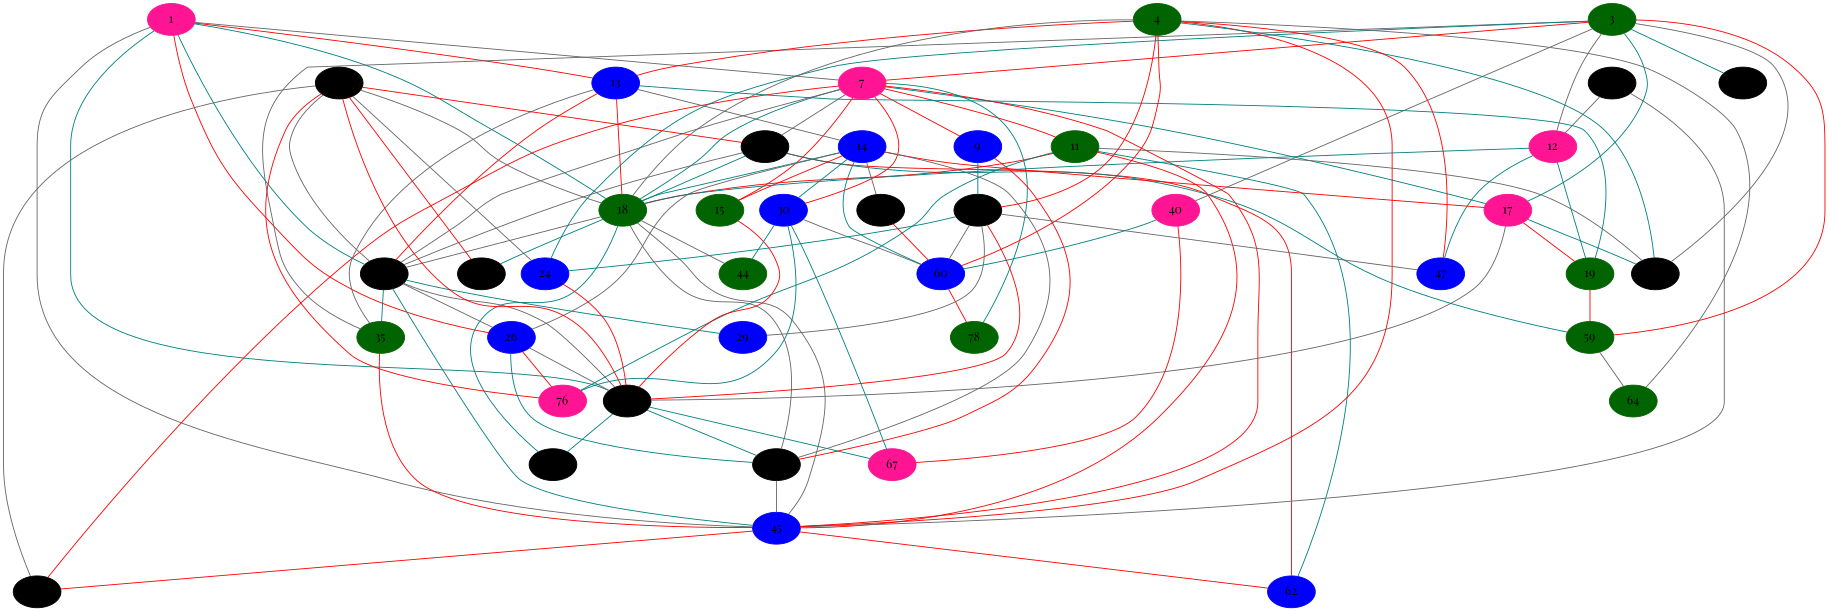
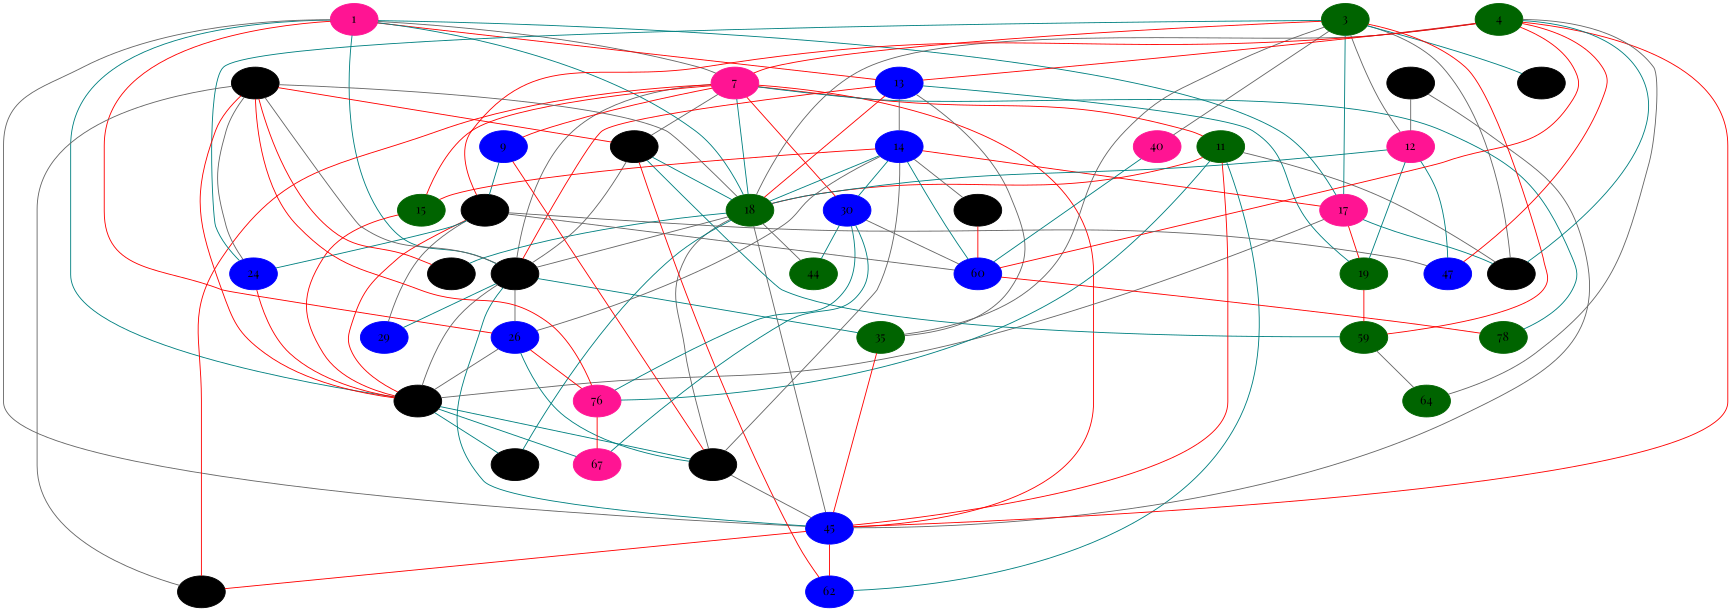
edge "7" -- "17": now "1" -- "17"
edge "40" -- "67": now "76" -- "67"
